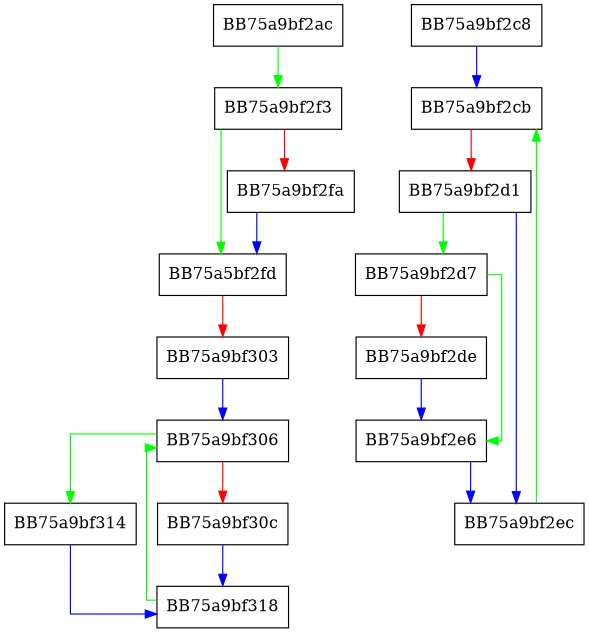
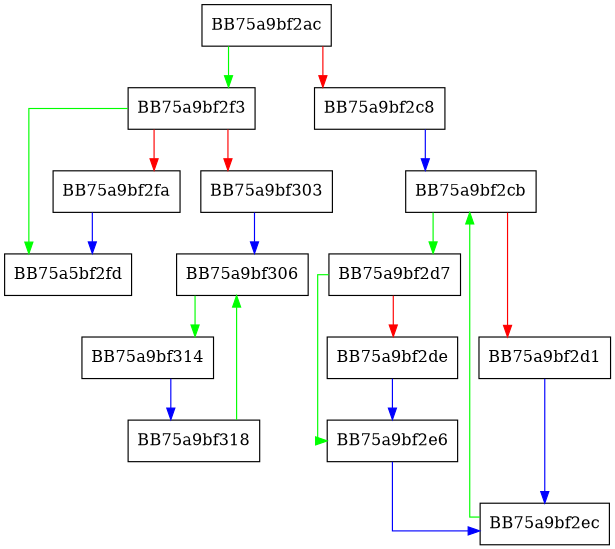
edge "BB75a9bf2ac" -> "BB75a9bf2c8": added
edge "BB75a9bf2d1" -> "BB75a9bf2d7": now "BB75a9bf2cb" -> "BB75a9bf2d7"
edge "BB75a5bf2fd" -> "BB75a9bf303": now "BB75a9bf2f3" -> "BB75a9bf303"
node "BB75a9bf30c": removed
